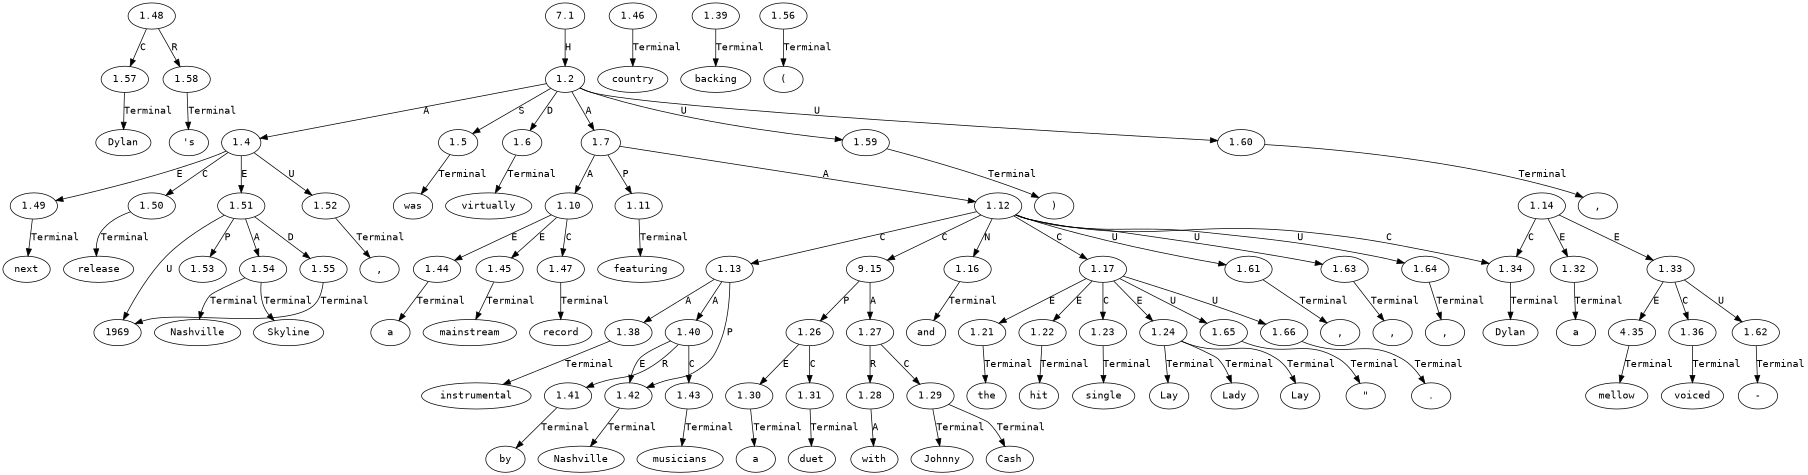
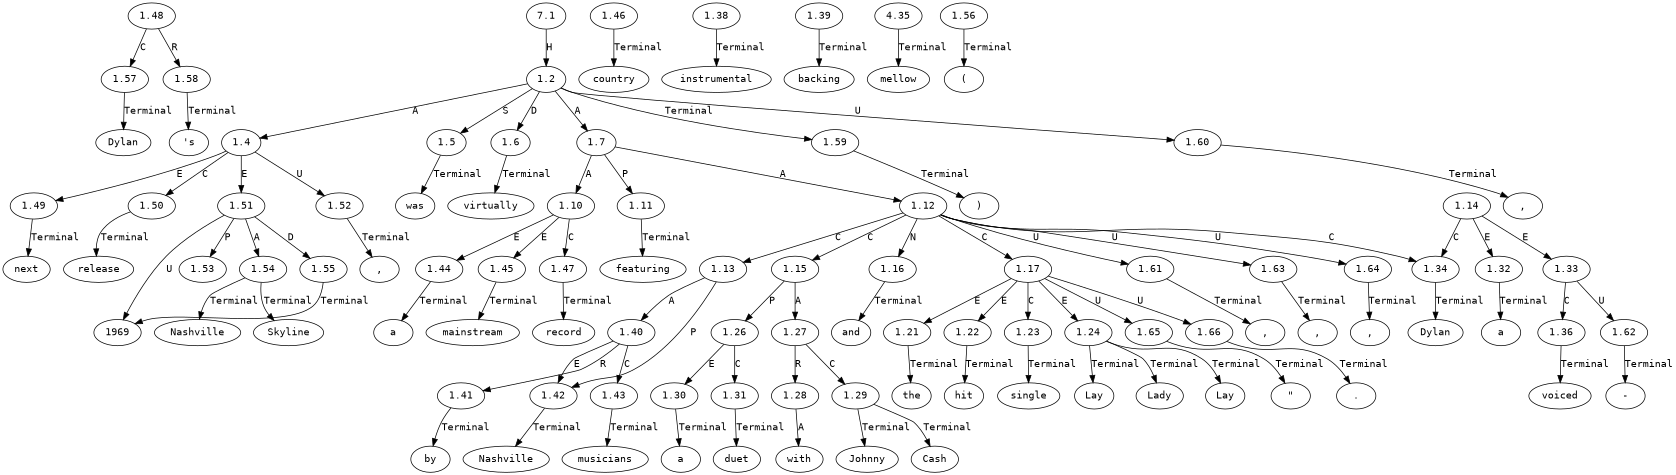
edge "1.2" -> "1.59": label "U" -> "Terminal"
node "9.15": label "9.15" -> "1.15"
edge "1.33" -> "4.35": removed, label "E"
edge "1.13" -> "1.38": removed, label "A"
